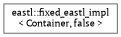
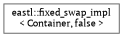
node "eastl::fixed_eastl_impl < Container, false >": label "eastl::fixed_eastl_impl < Container, false >" -> "eastl::fixed_swap_impl < Container, false >"
